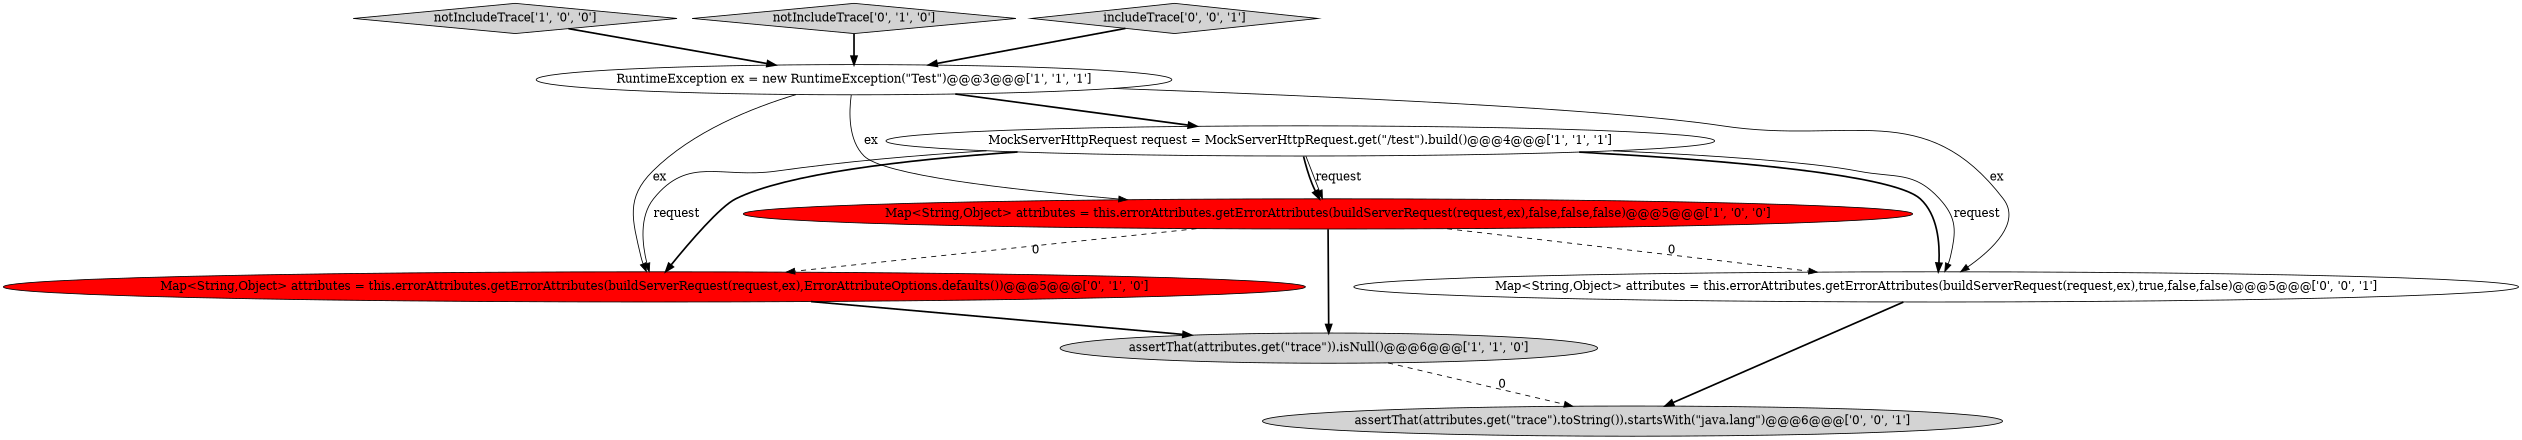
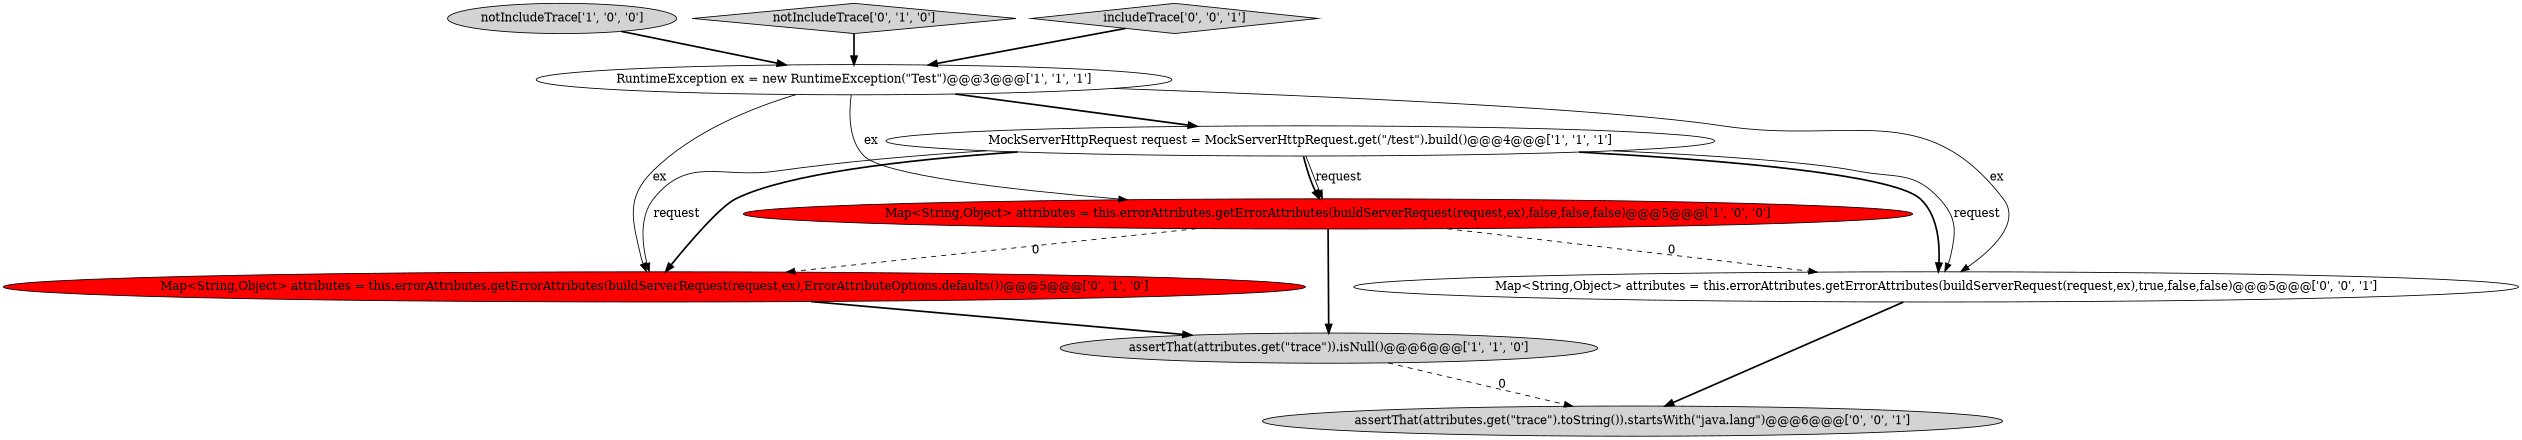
node "notIncludeTrace['1', '0', '0']": shape diamond -> ellipse
